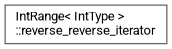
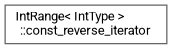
node "IntRange< IntType > ::reverse_reverse_iterator": label "IntRange< IntType > ::reverse_reverse_iterator" -> "IntRange< IntType > ::const_reverse_iterator"
